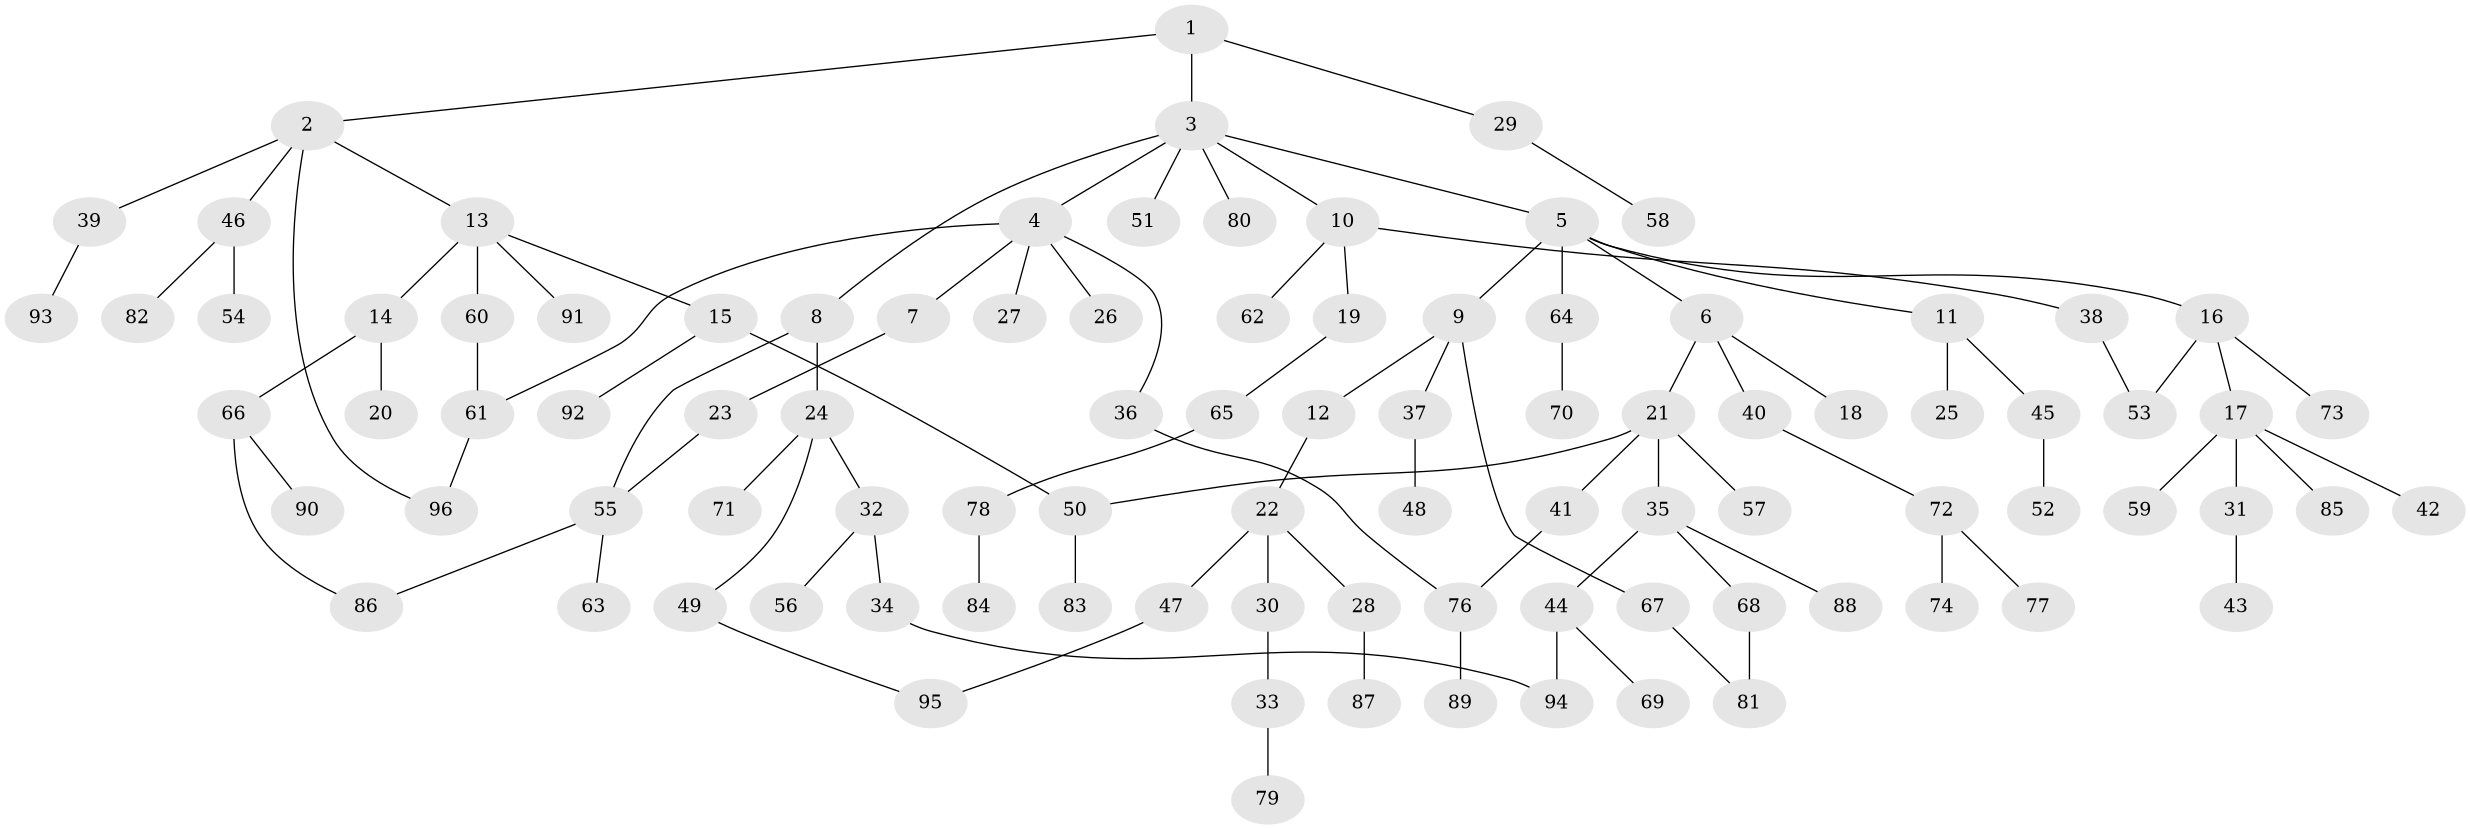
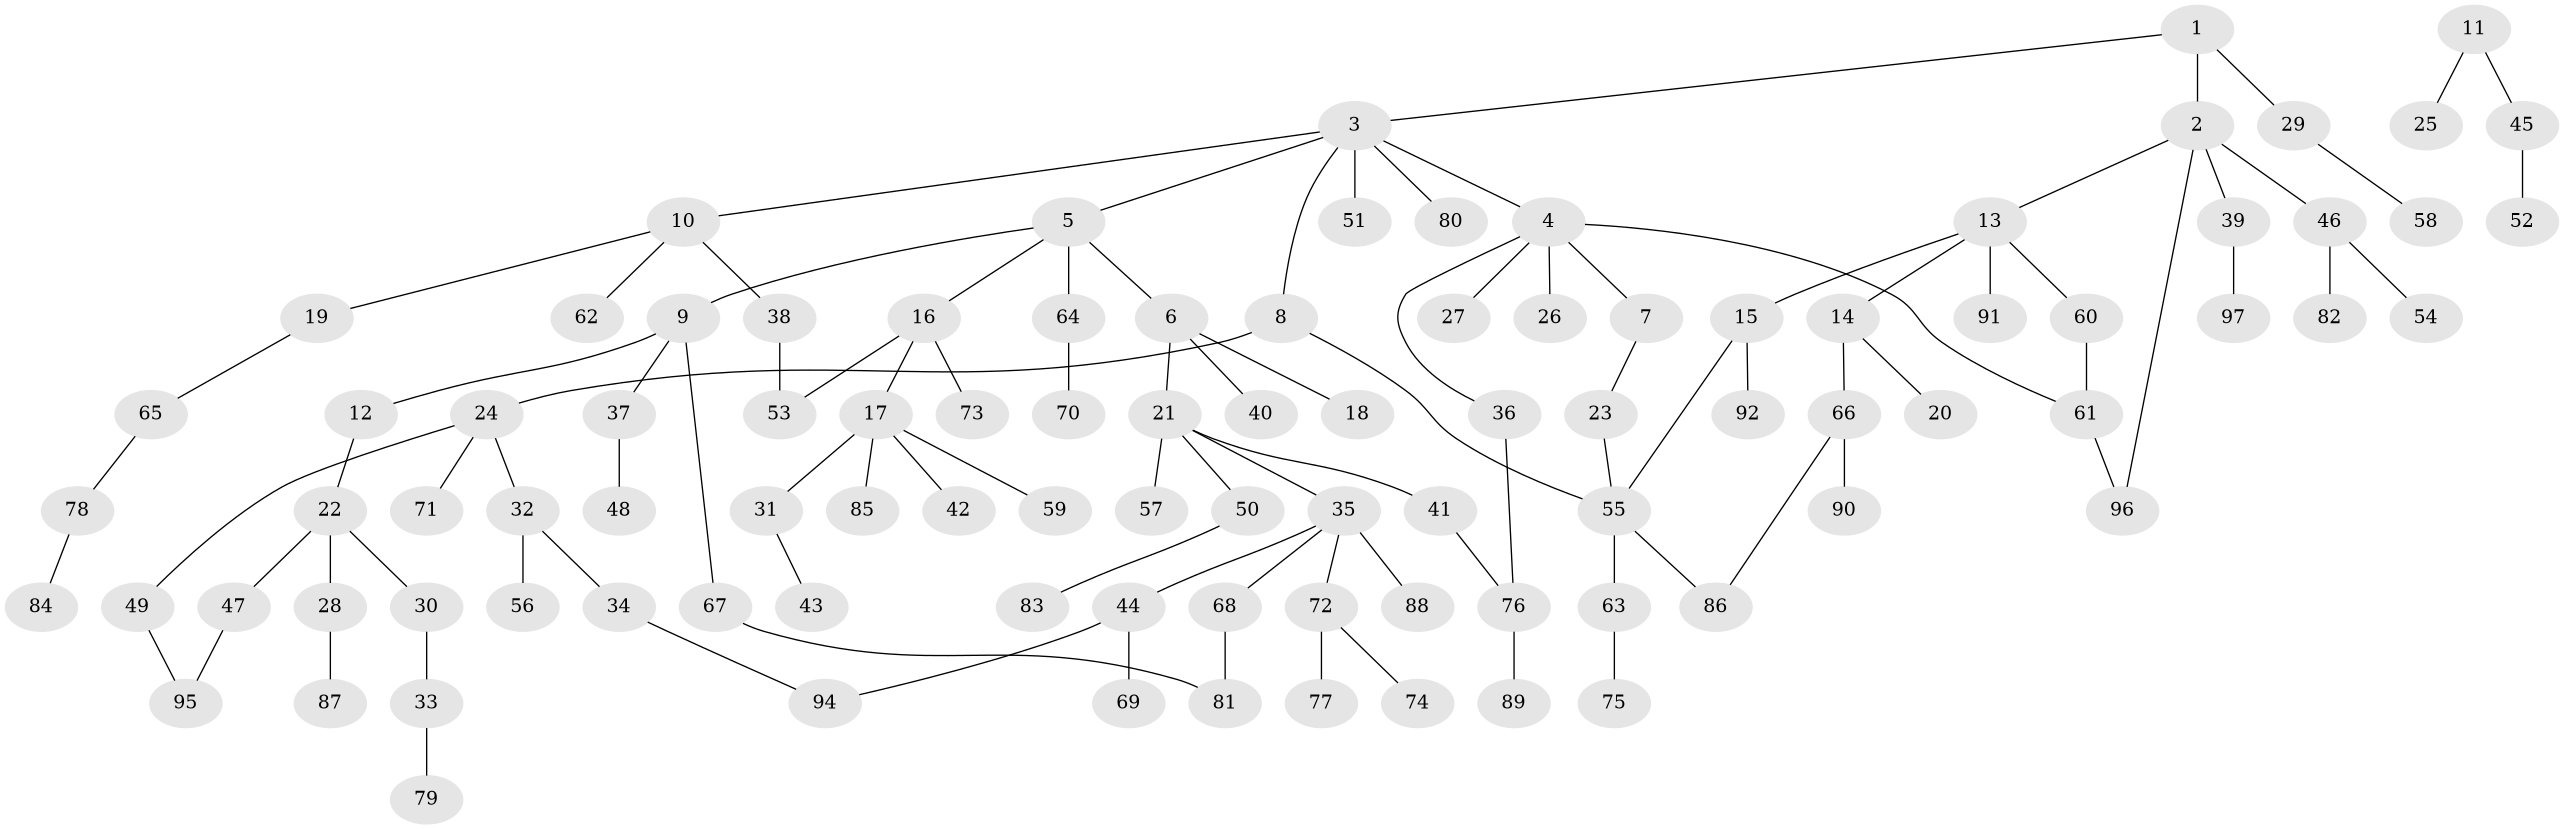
edge "5" -- "11": removed
node "93": label "93" -> "97"
edge "15" -- "50": now "15" -- "55"
edge "40" -- "72": now "35" -- "72"
node "75": added
